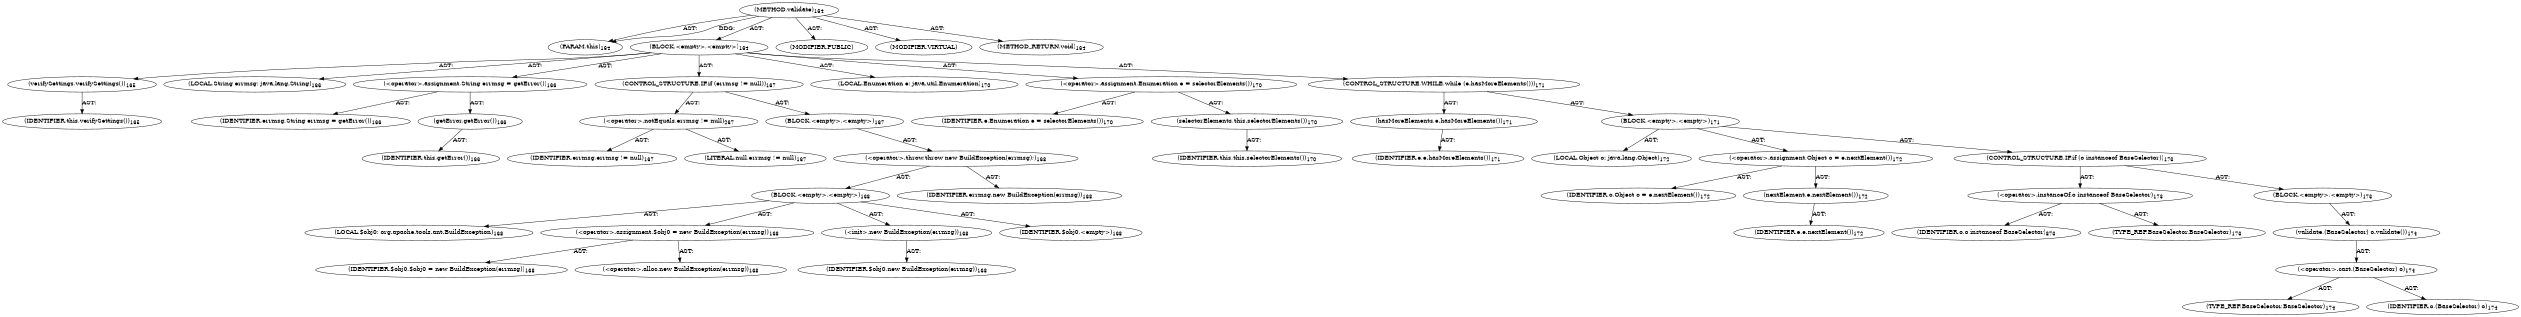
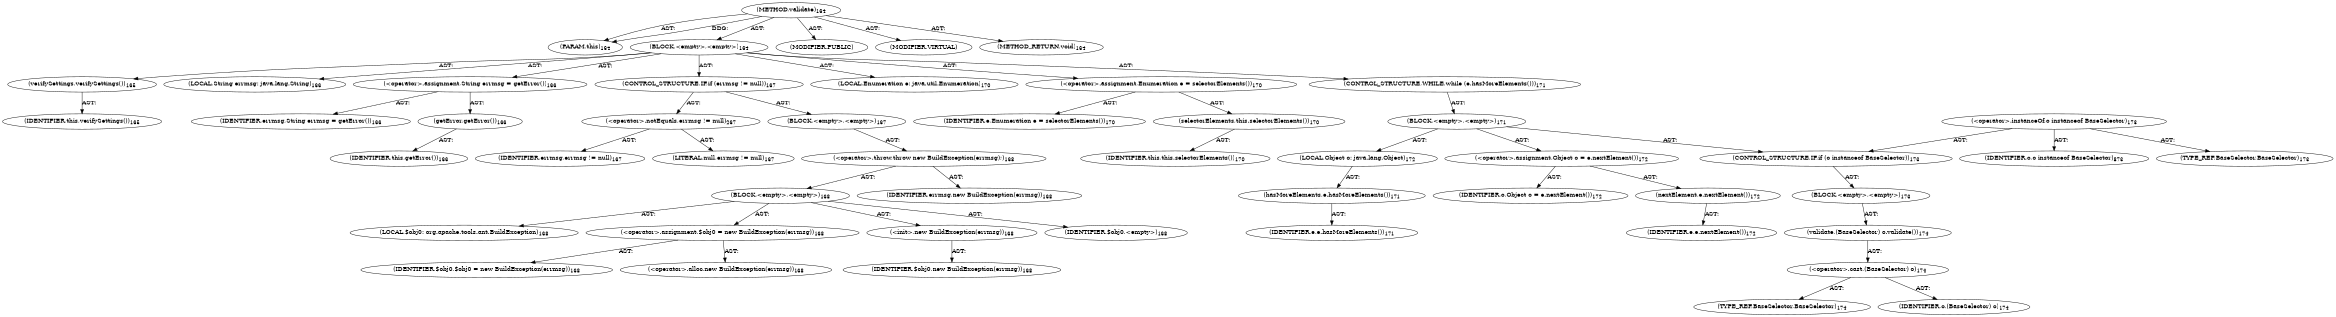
edge "(CONTROL_STRUCTURE,WHILE,while (e.hasMoreElements()))" -> "(hasMoreElements,e.hasMoreElements())": now "(LOCAL,Object o: java.lang.Object)" -> "(hasMoreElements,e.hasMoreElements())"
edge "(CONTROL_STRUCTURE,IF,if (o instanceof BaseSelector))" -> "(<operator>.instanceOf,o instanceof BaseSelector)": reversed
